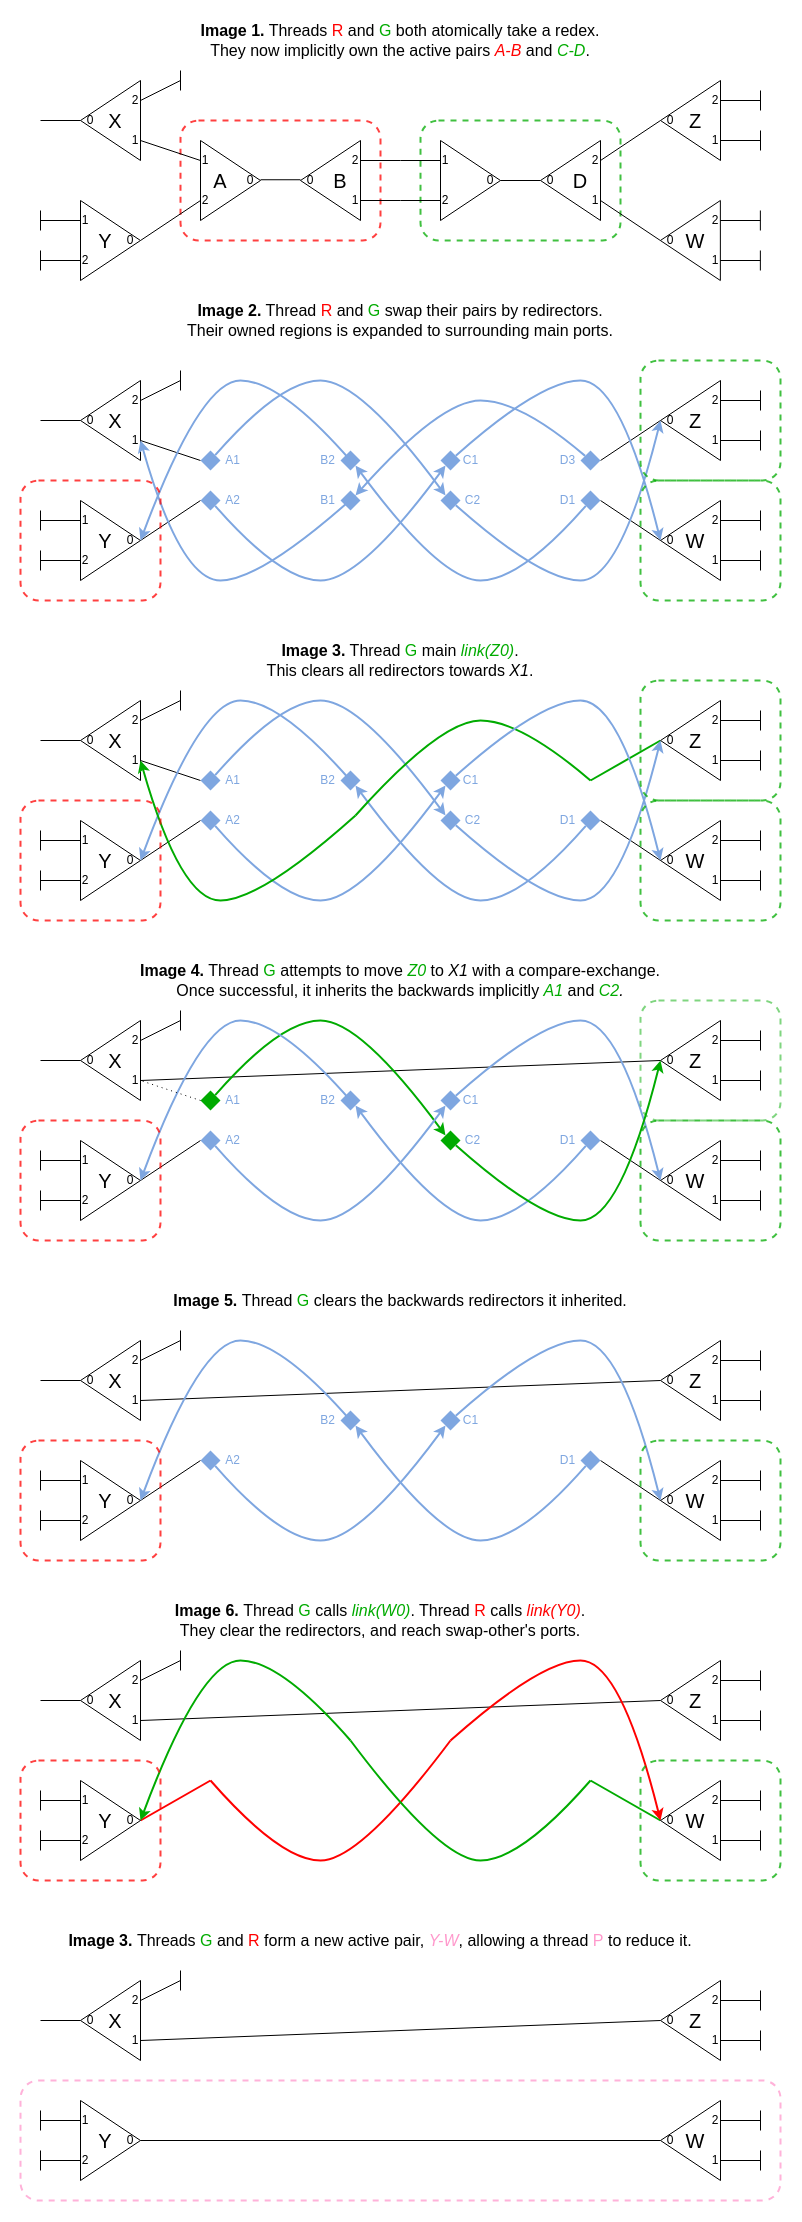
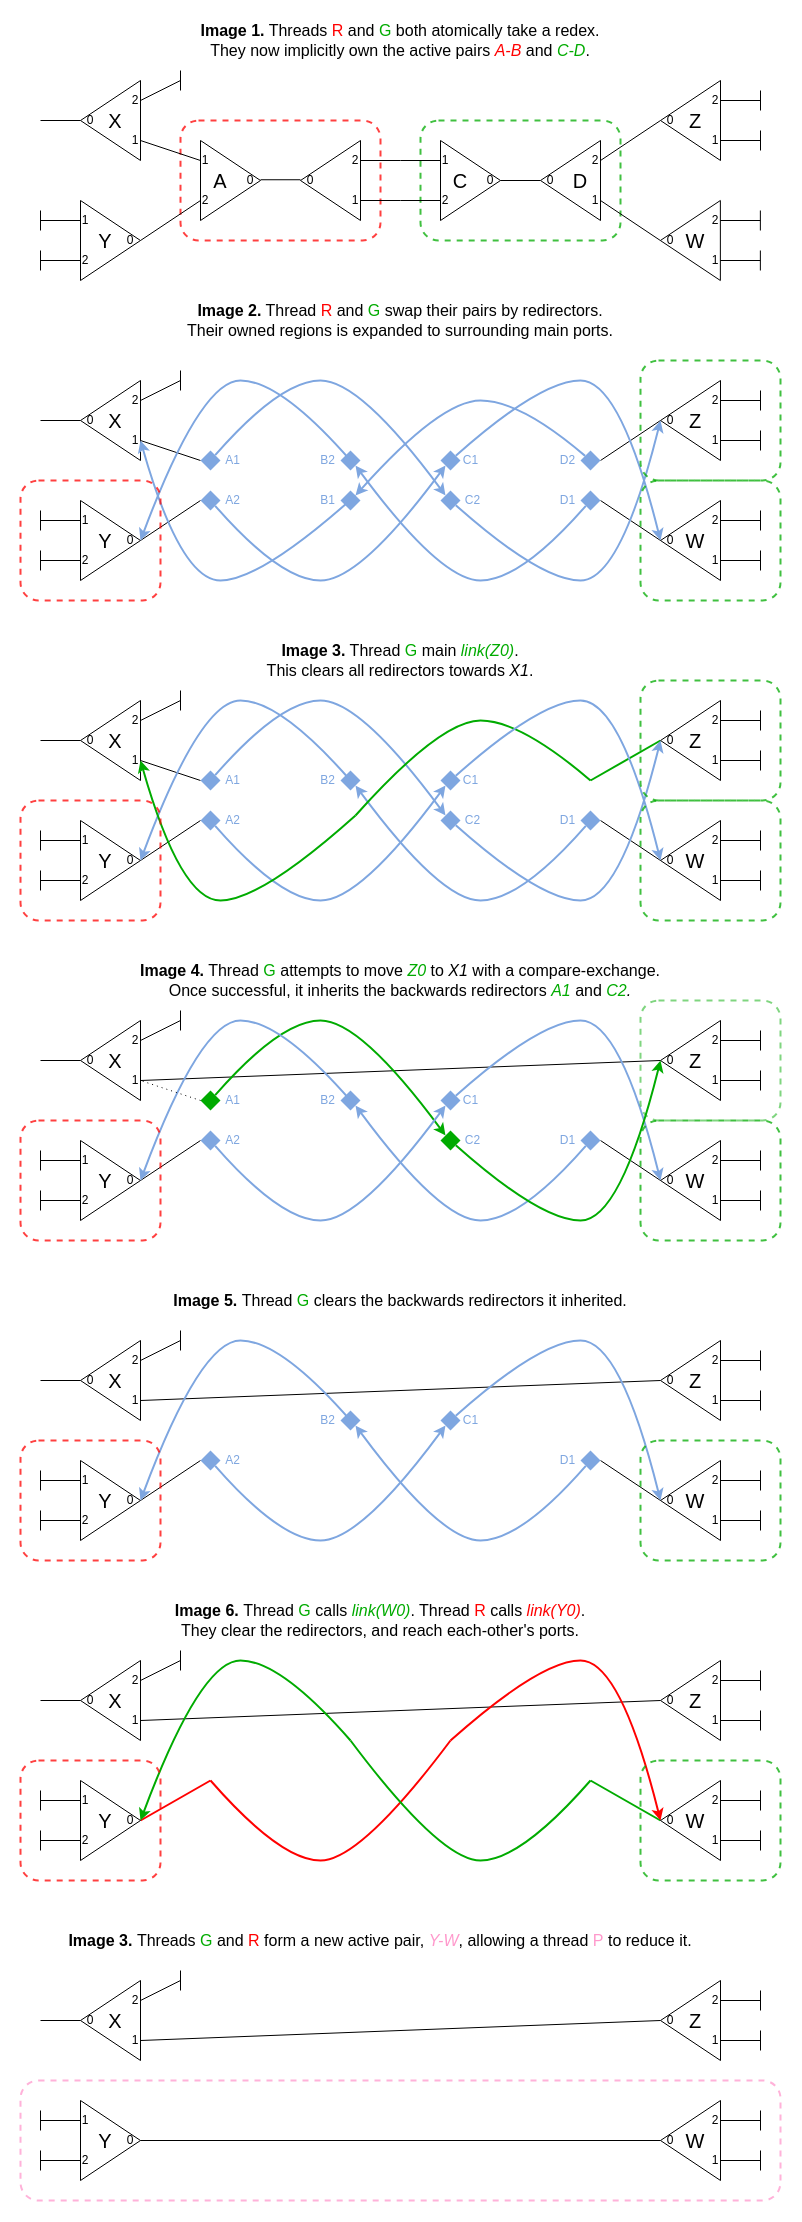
node "B": removed
node "C": added
node "D3": label "D3" -> "D2"
node "Image 4. Thread G attempts to move Z0 to X1 with a compare-exchange. Once successful, it inherits the backwards implicitly A1 and C2.": label "Image 4. Thread G attempts to move Z0 to X1 with a compare-exchange. Once successful, it inherits the backwards implicitly A1 and C2." -> "Image 4. Thread G attempts to move Z0 to X1 with a compare-exchange. Once successful, it inherits the backwards redirectors A1 and C2."
node "Image 6. Thread G calls link(W0). Thread R calls link(Y0). They clear the redirectors, and reach swap-other's ports.": label "Image 6. Thread G calls link(W0). Thread R calls link(Y0). They clear the redirectors, and reach swap-other's ports." -> "Image 6. Thread G calls link(W0). Thread R calls link(Y0). They clear the redirectors, and reach each-other's ports."
